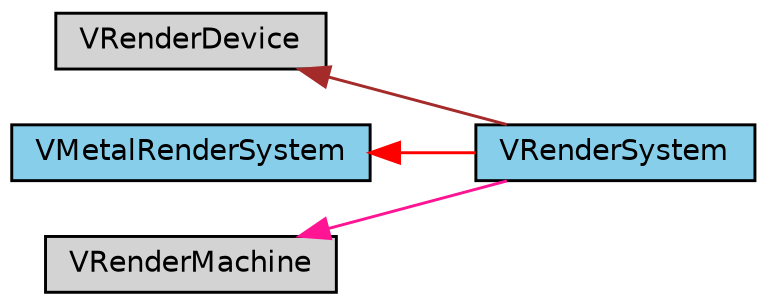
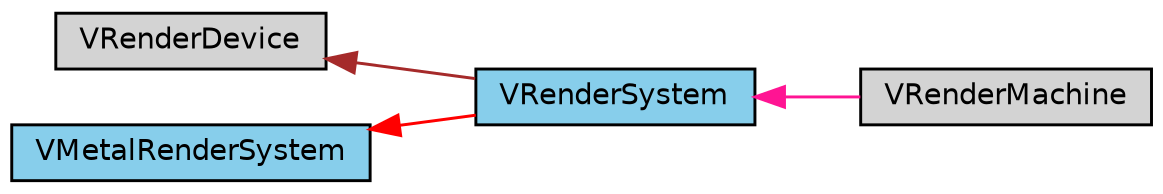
edge "VRenderSystem" -> "VRenderMachine": reversed
